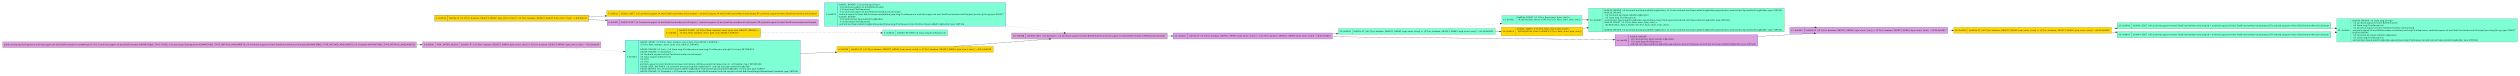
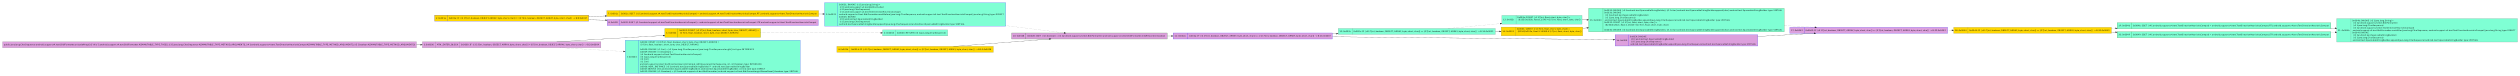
edge "7: 0x001c" -> "9: 0x0021": added
edge "0: 0x0000" -> "1: 0x0002": added
edge "3: 0x0004" -> "4: 0x0016": removed
